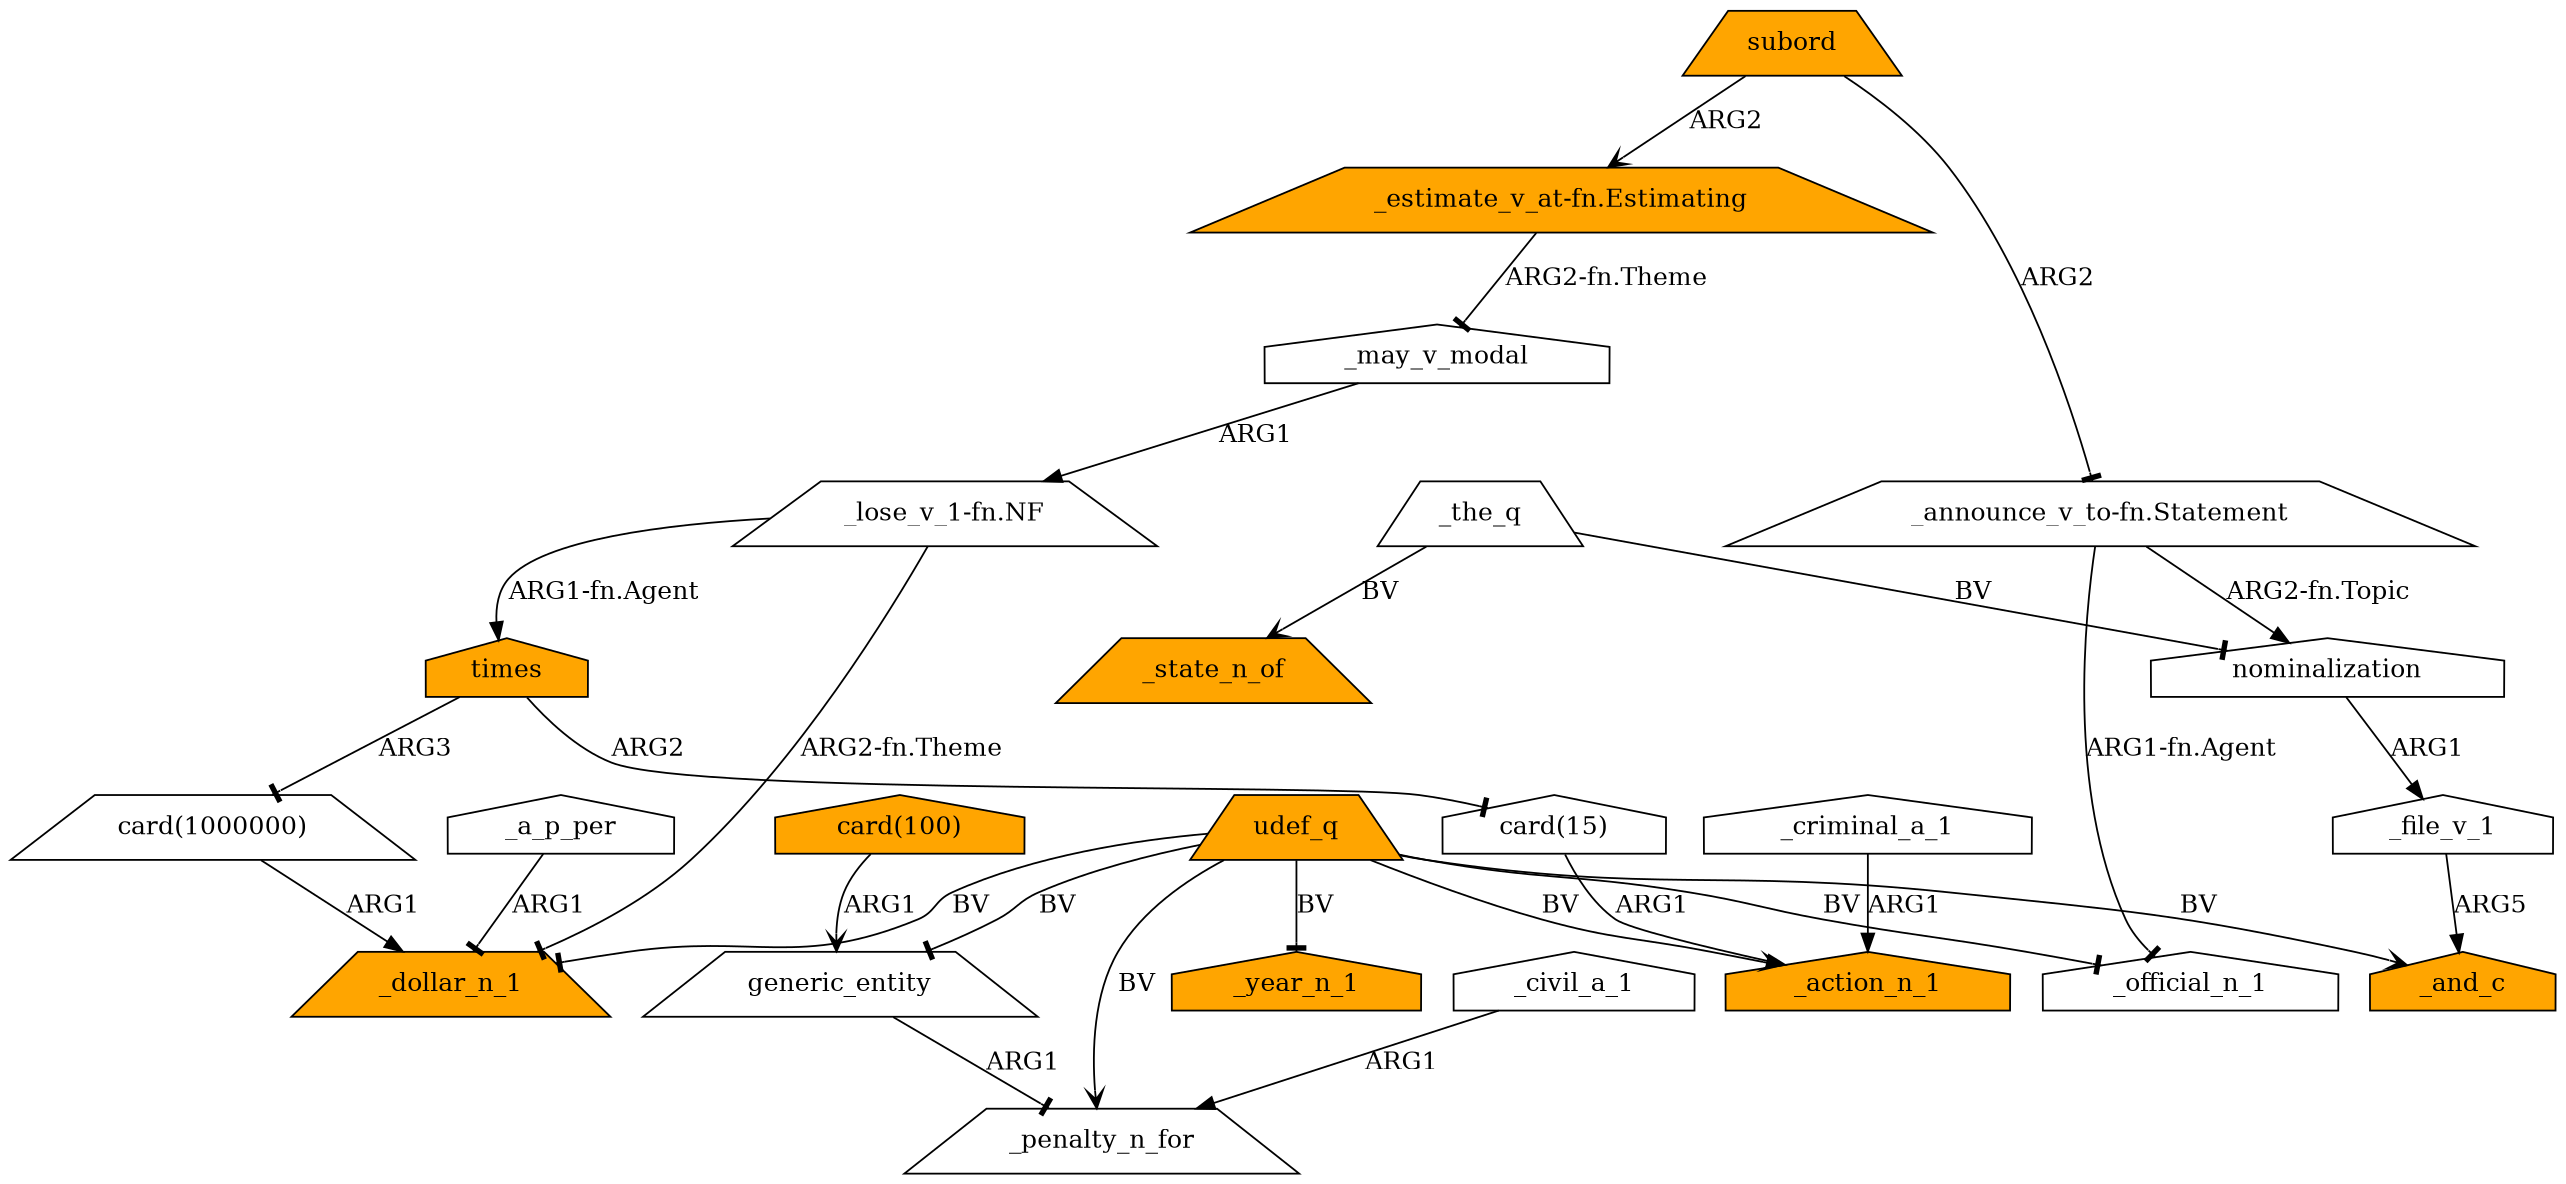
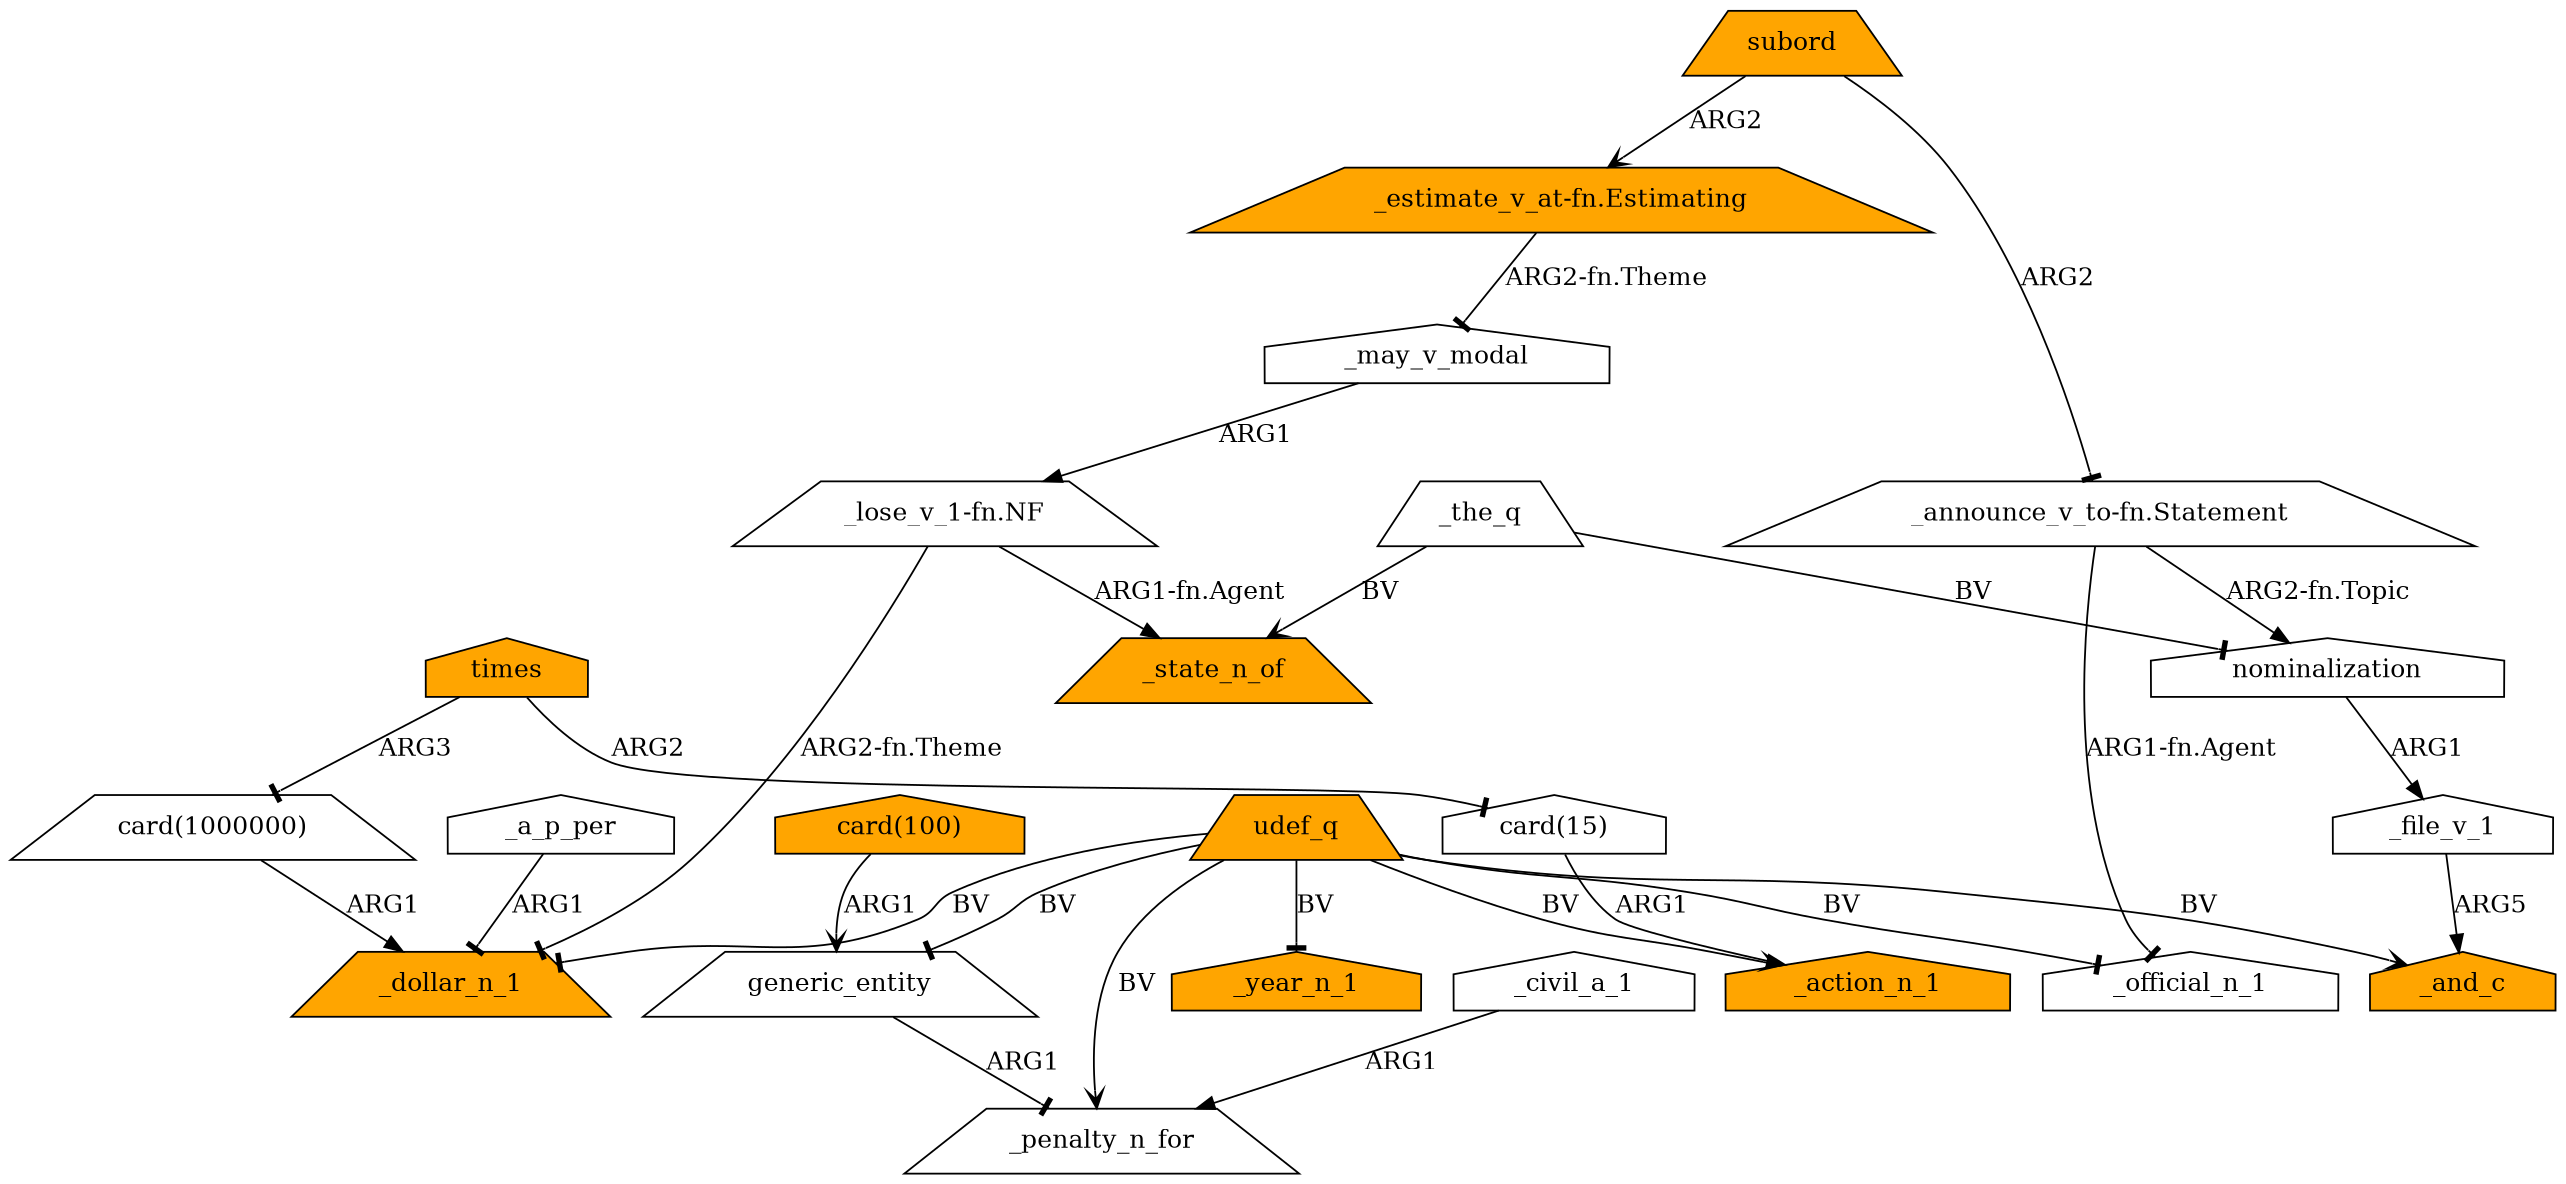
edge "_lose_v_1-fn.NF" -> "times": now "_lose_v_1-fn.NF" -> "_state_n_of"
node "_criminal_a_1": removed
